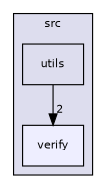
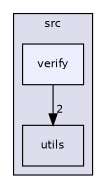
edge "utils" -> "verify": reversed
